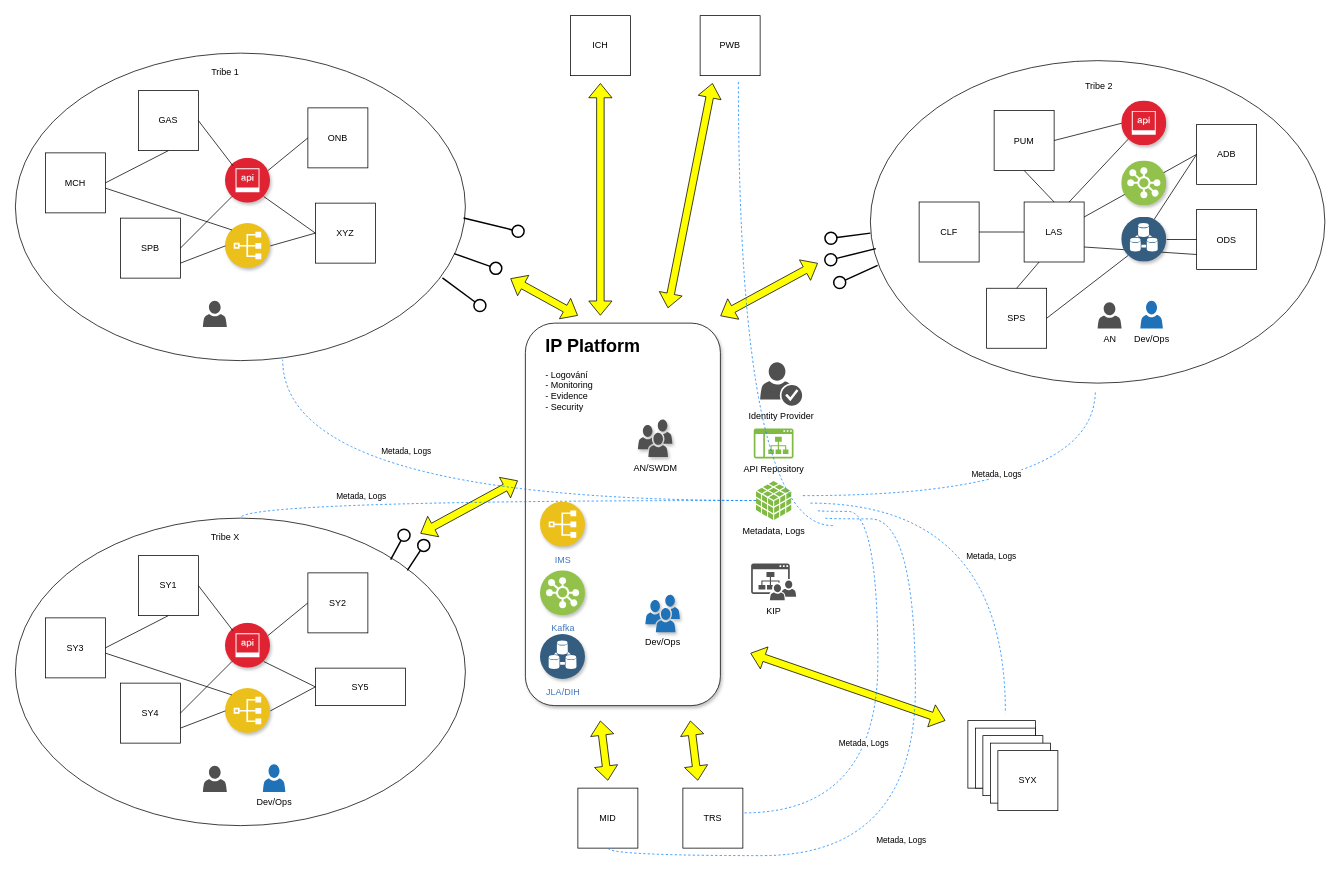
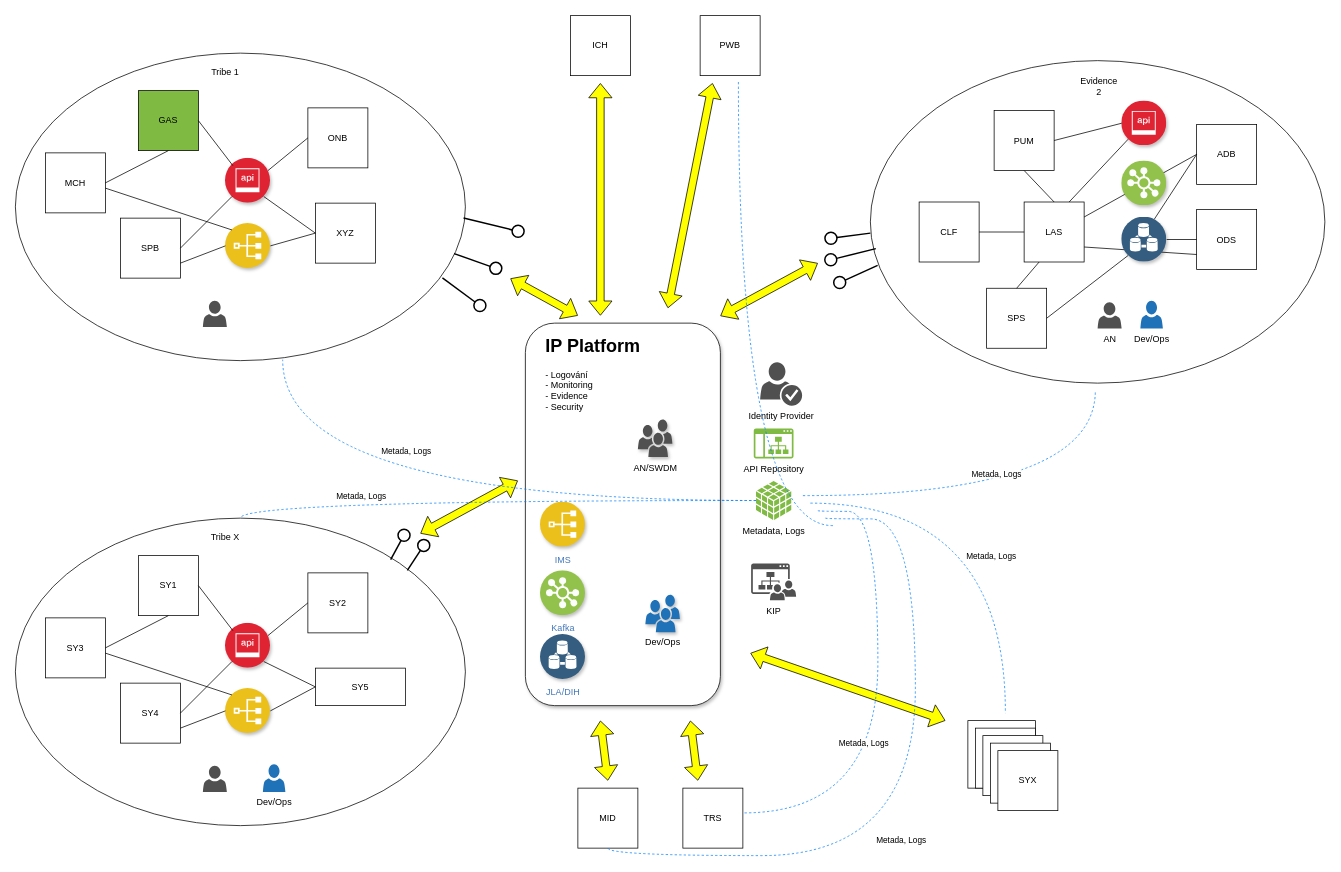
node "Tribe 2": label "Tribe 2" -> "Evidence 2"
node "GAS": fillcolor #ffffff -> #7fba42
